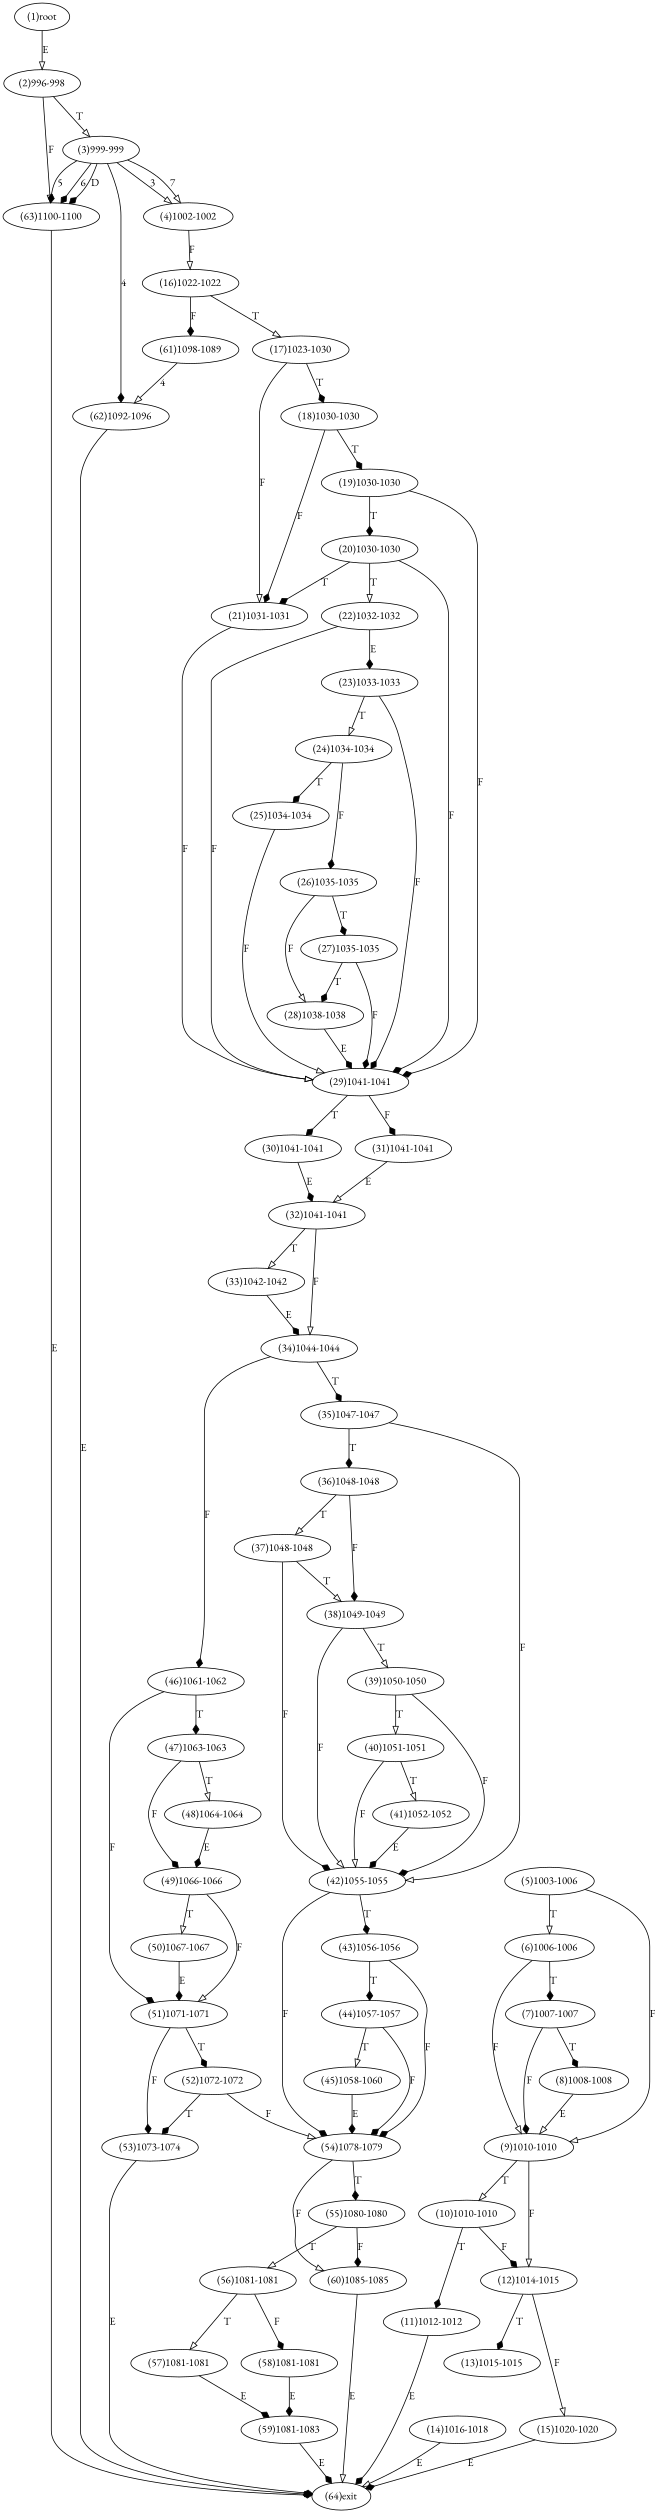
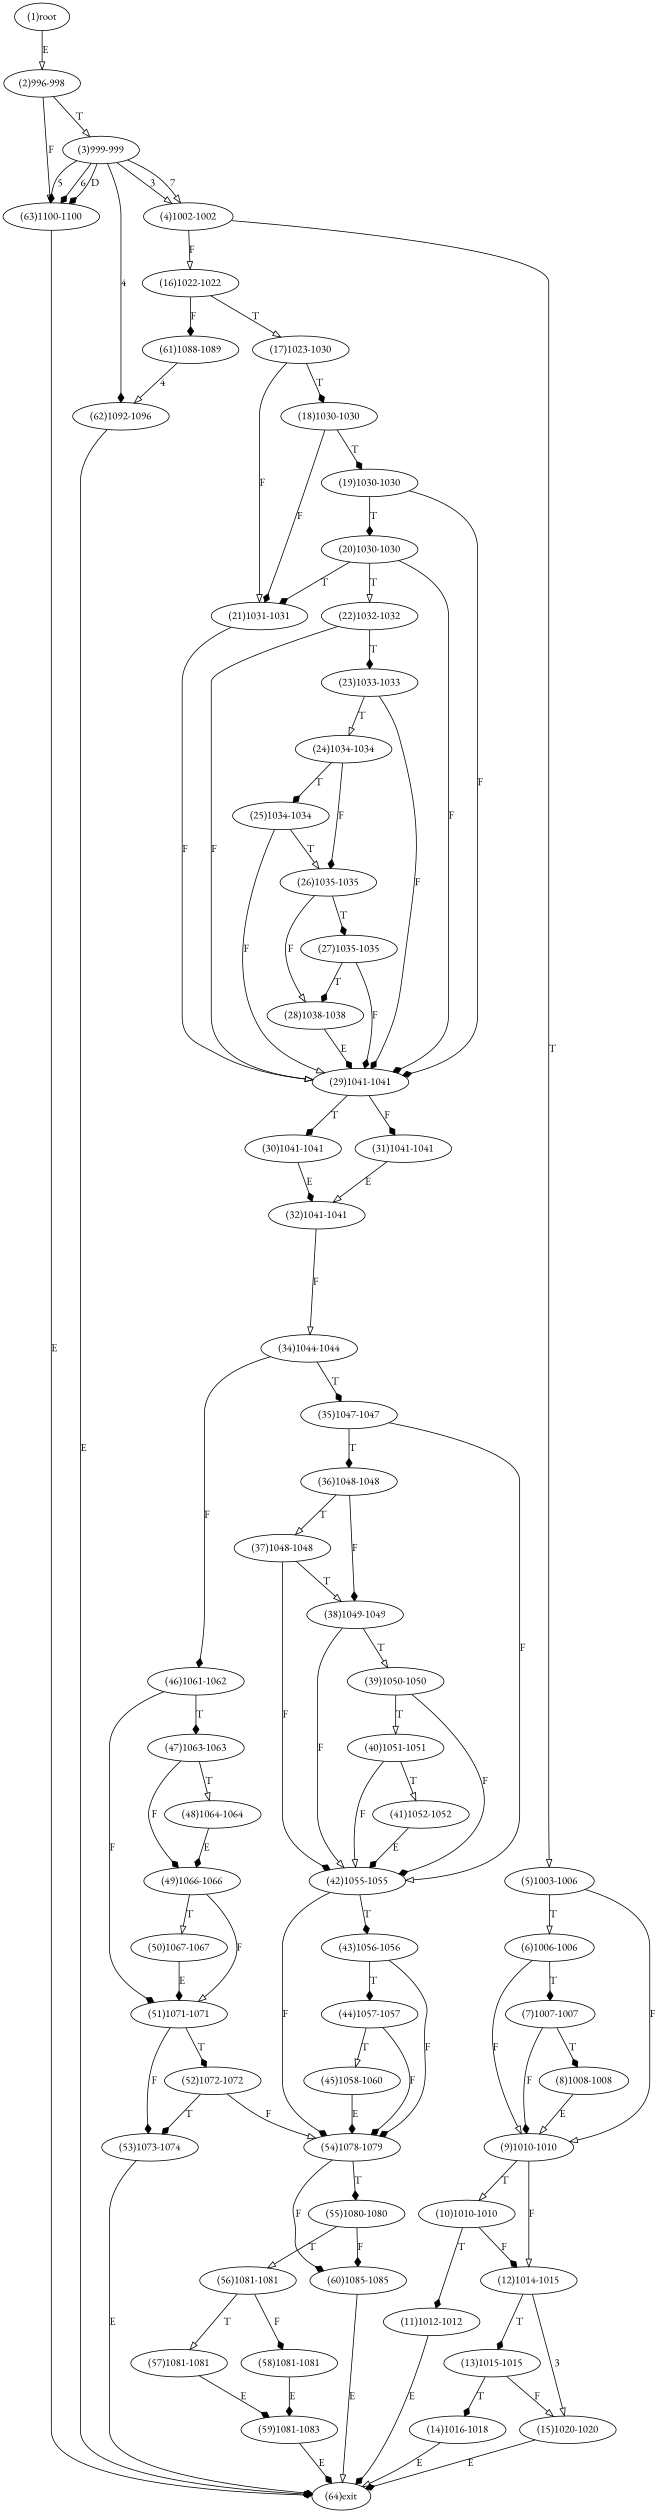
node "(61)1098-1089": label "(61)1098-1089" -> "(61)1088-1089"
edge "(22)1032-1032" -> "(23)1033-1033": label "E" -> "T"
edge "(25)1034-1034" -> "(26)1035-1035": added, label "T"
edge "(4)1002-1002" -> "(5)1003-1006": added, label "T"
node "(33)1042-1042": removed
edge "(54)1078-1079" -> "(60)1085-1085": arrowhead onormal -> diamond
edge "(12)1014-1015" -> "(15)1020-1020": label "F" -> "3"
edge "(13)1015-1015" -> "(14)1016-1018": added, label "T"
edge "(13)1015-1015" -> "(15)1020-1020": added, label "F"
